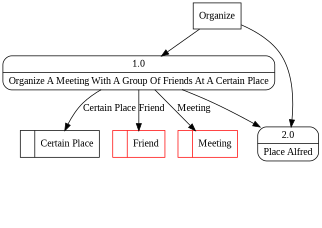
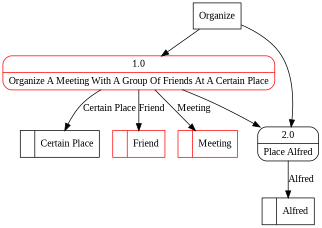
node "1.0": color black -> red
node "Alfred": added
